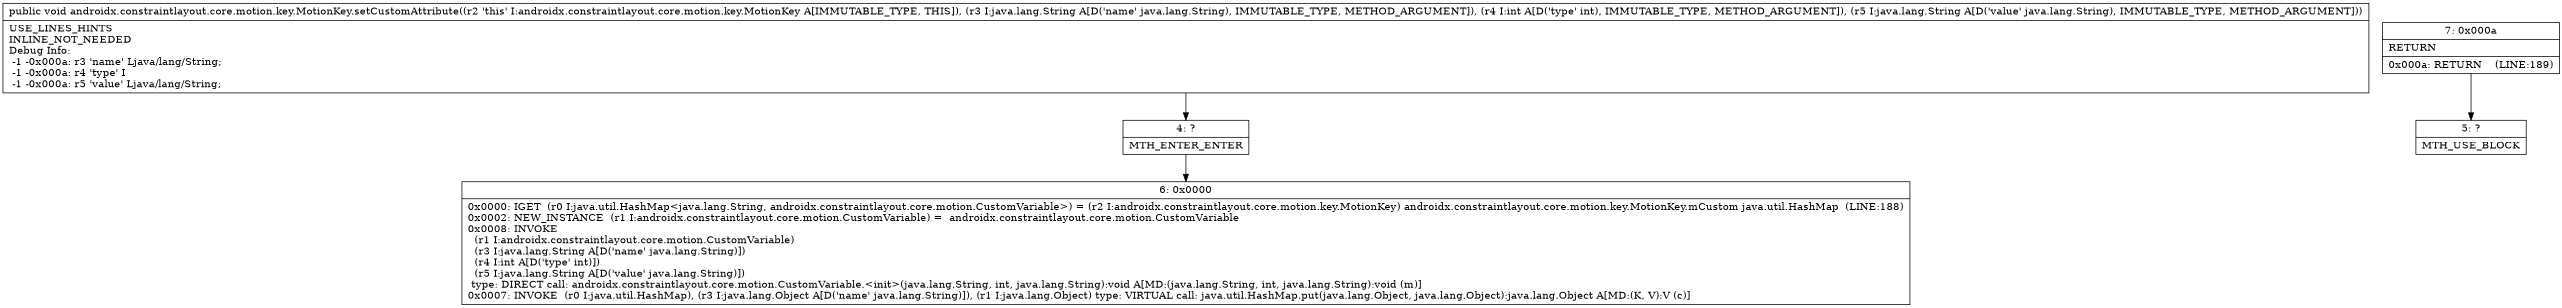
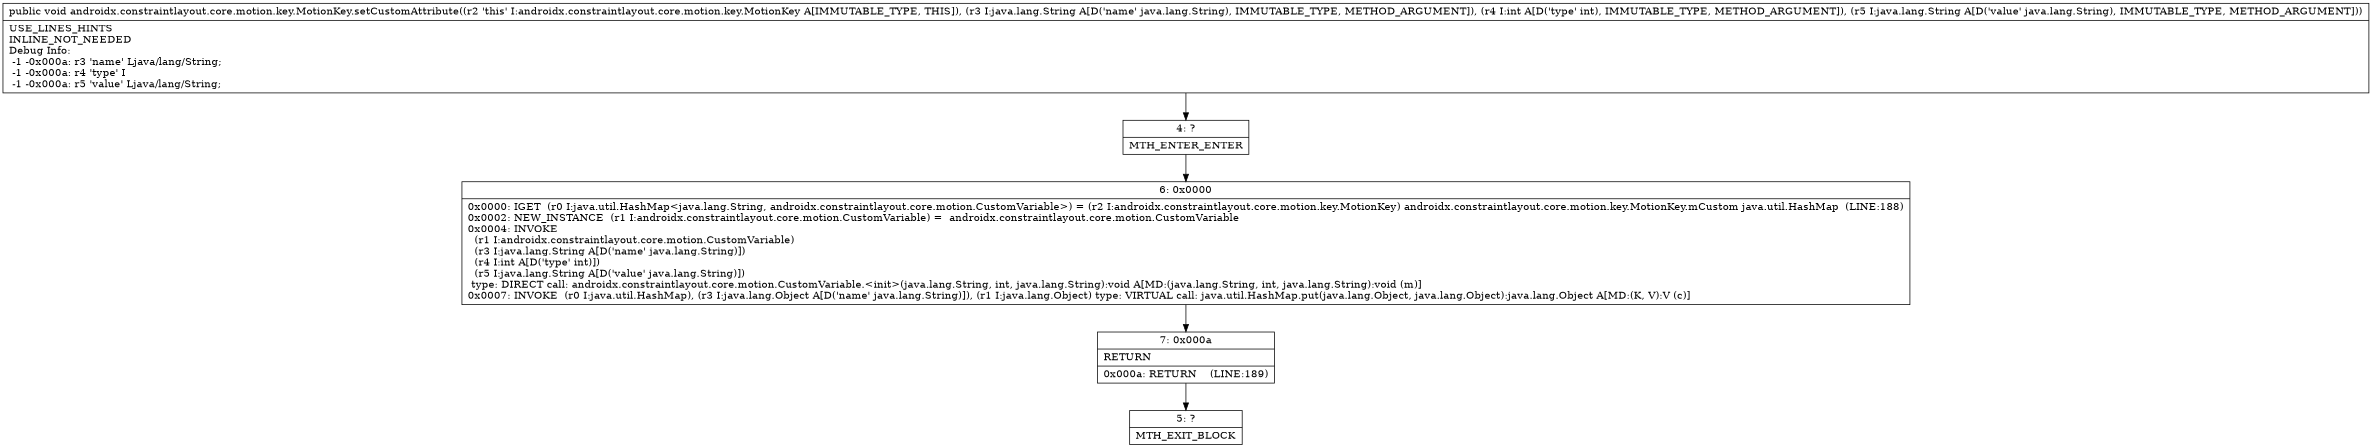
node "5: ?": text "MTH_USE_BLOCK" -> "MTH_EXIT_BLOCK"
node "6: 0x0000": text "0x0008: INVOKE" -> "0x0004: INVOKE"
edge "6: 0x0000" -> "7: 0x000a": added
